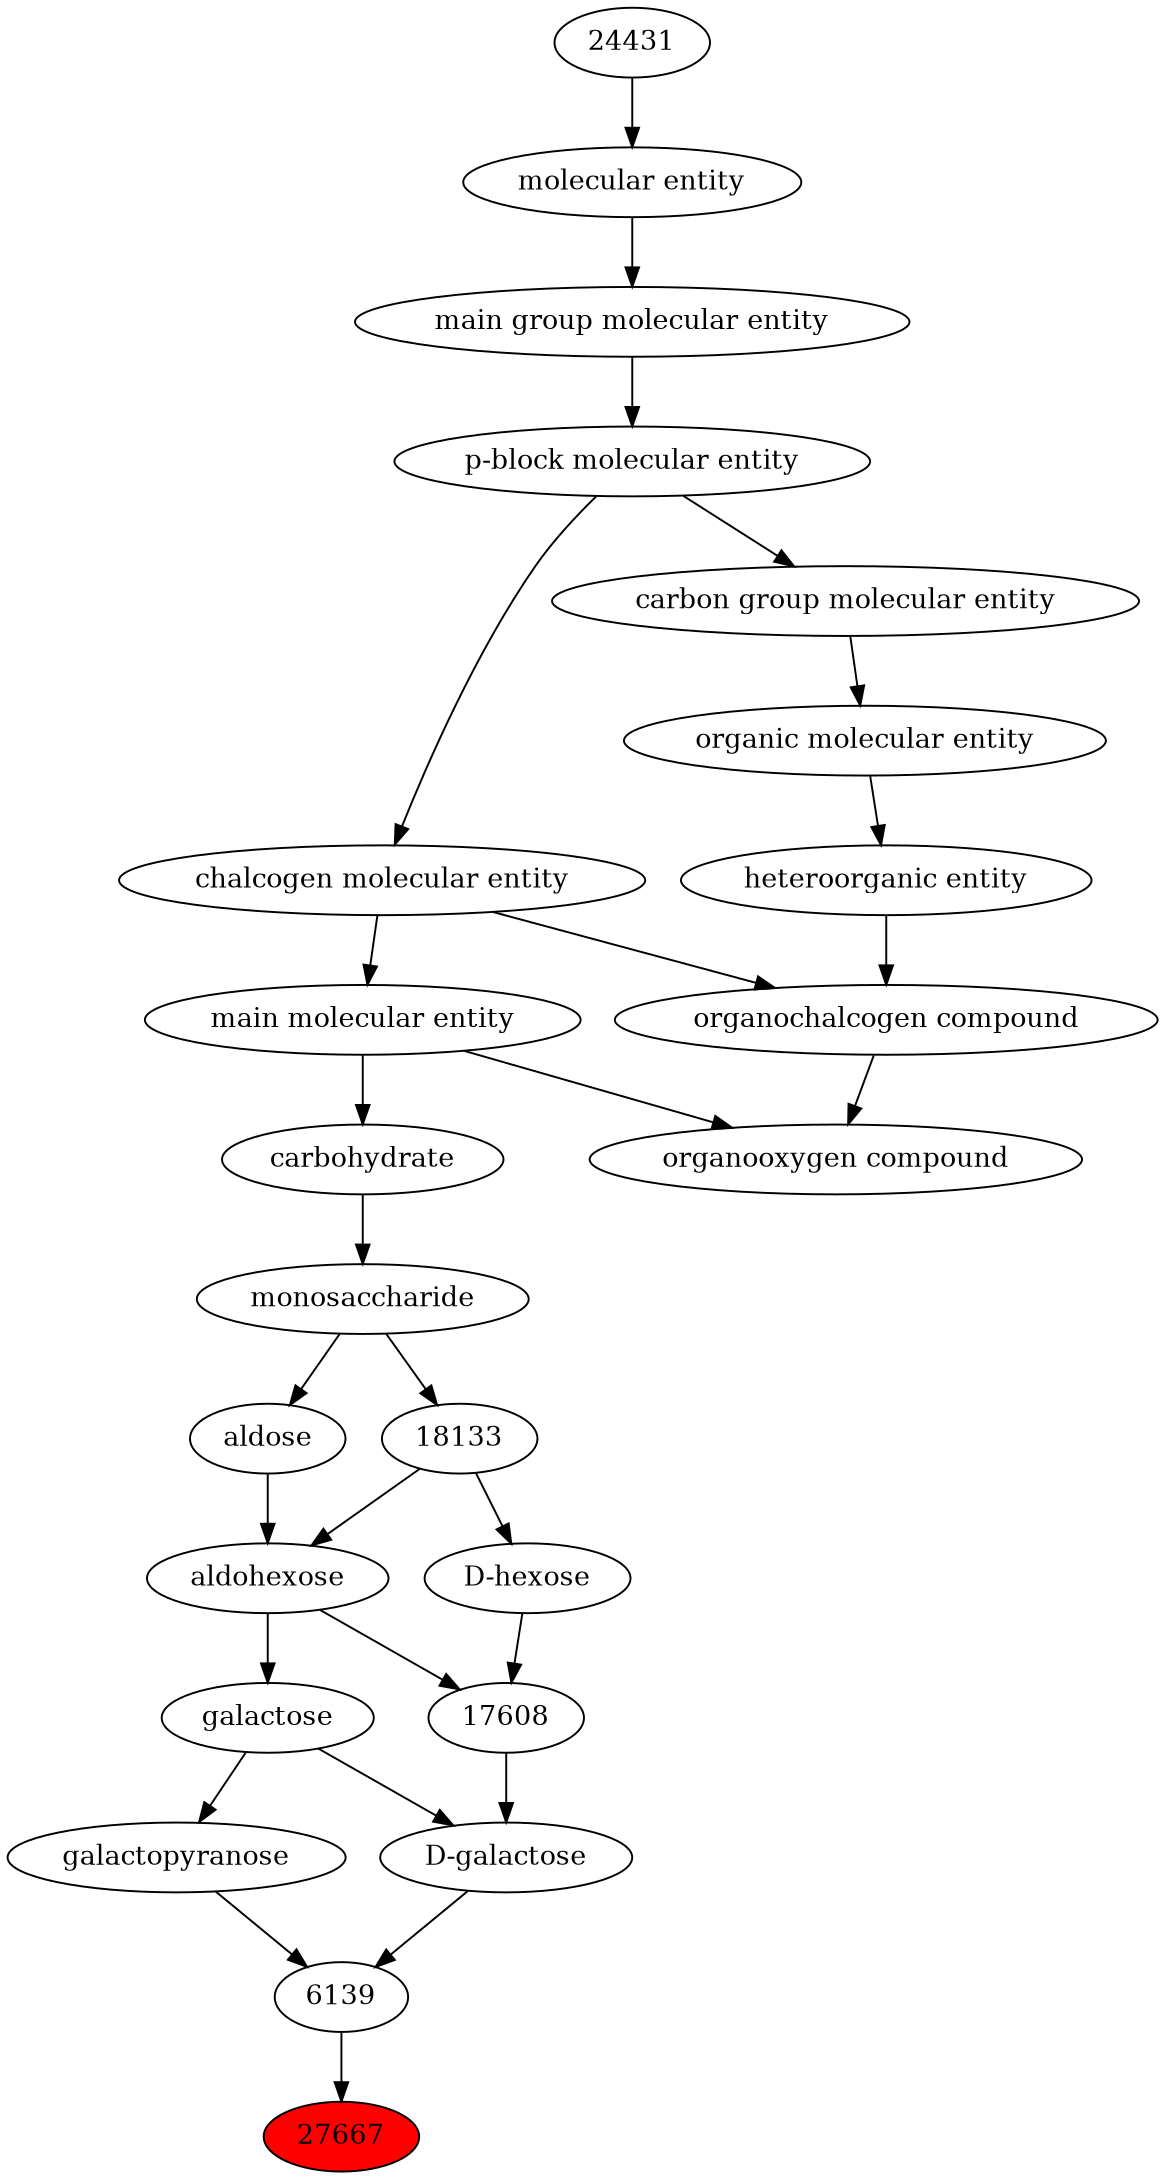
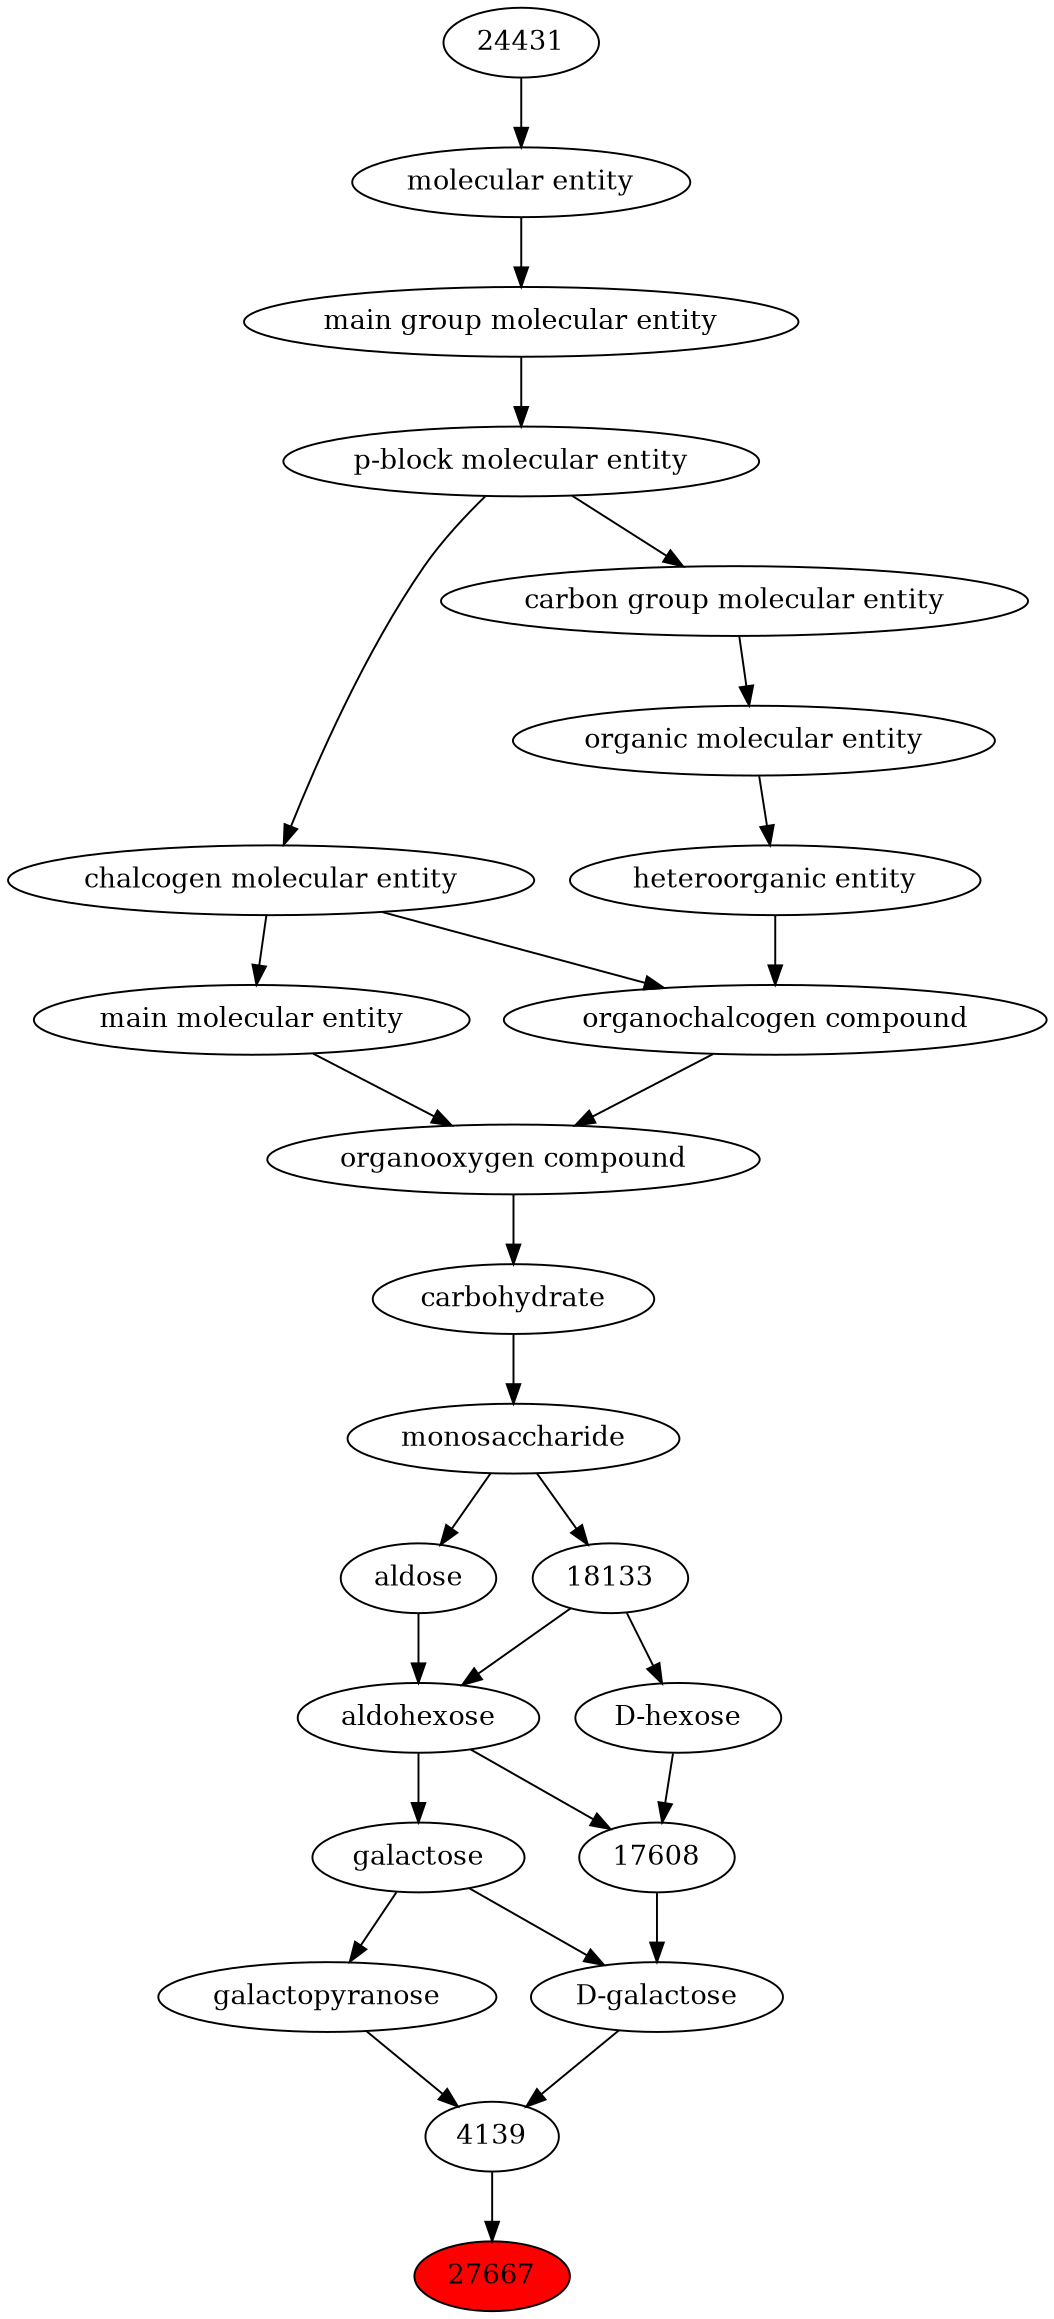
edge "main molecular entity" -> "carbohydrate": now "organooxygen compound" -> "carbohydrate"
node "6139": label "6139" -> "4139"
